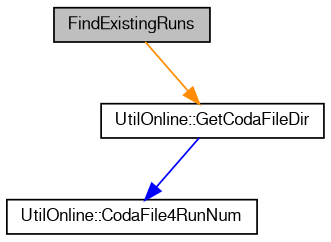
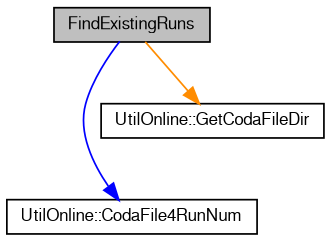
edge "UtilOnline::GetCodaFileDir" -> "UtilOnline::CodaFile4RunNum": now "FindExistingRuns" -> "UtilOnline::CodaFile4RunNum"
